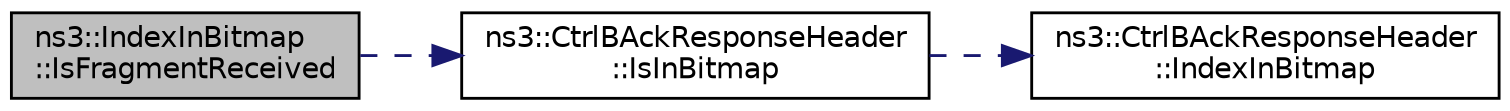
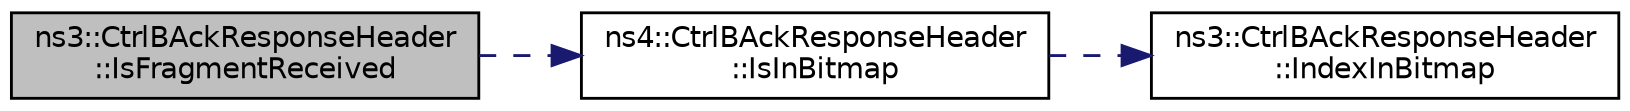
node "ns3::IndexInBitmap ::IsFragmentReceived": label "ns3::IndexInBitmap ::IsFragmentReceived" -> "ns3::CtrlBAckResponseHeader ::IsFragmentReceived"
node "ns3::CtrlBAckResponseHeader ::IsInBitmap": label "ns3::CtrlBAckResponseHeader ::IsInBitmap" -> "ns4::CtrlBAckResponseHeader ::IsInBitmap"
